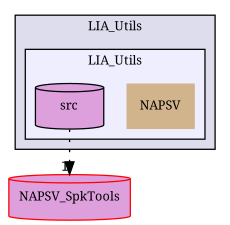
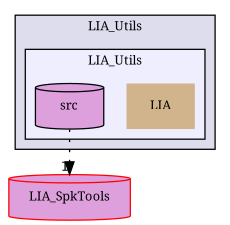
node "NAPSV": label "NAPSV" -> "LIA"
node "NAPSV_SpkTools": label "NAPSV_SpkTools" -> "LIA_SpkTools"
